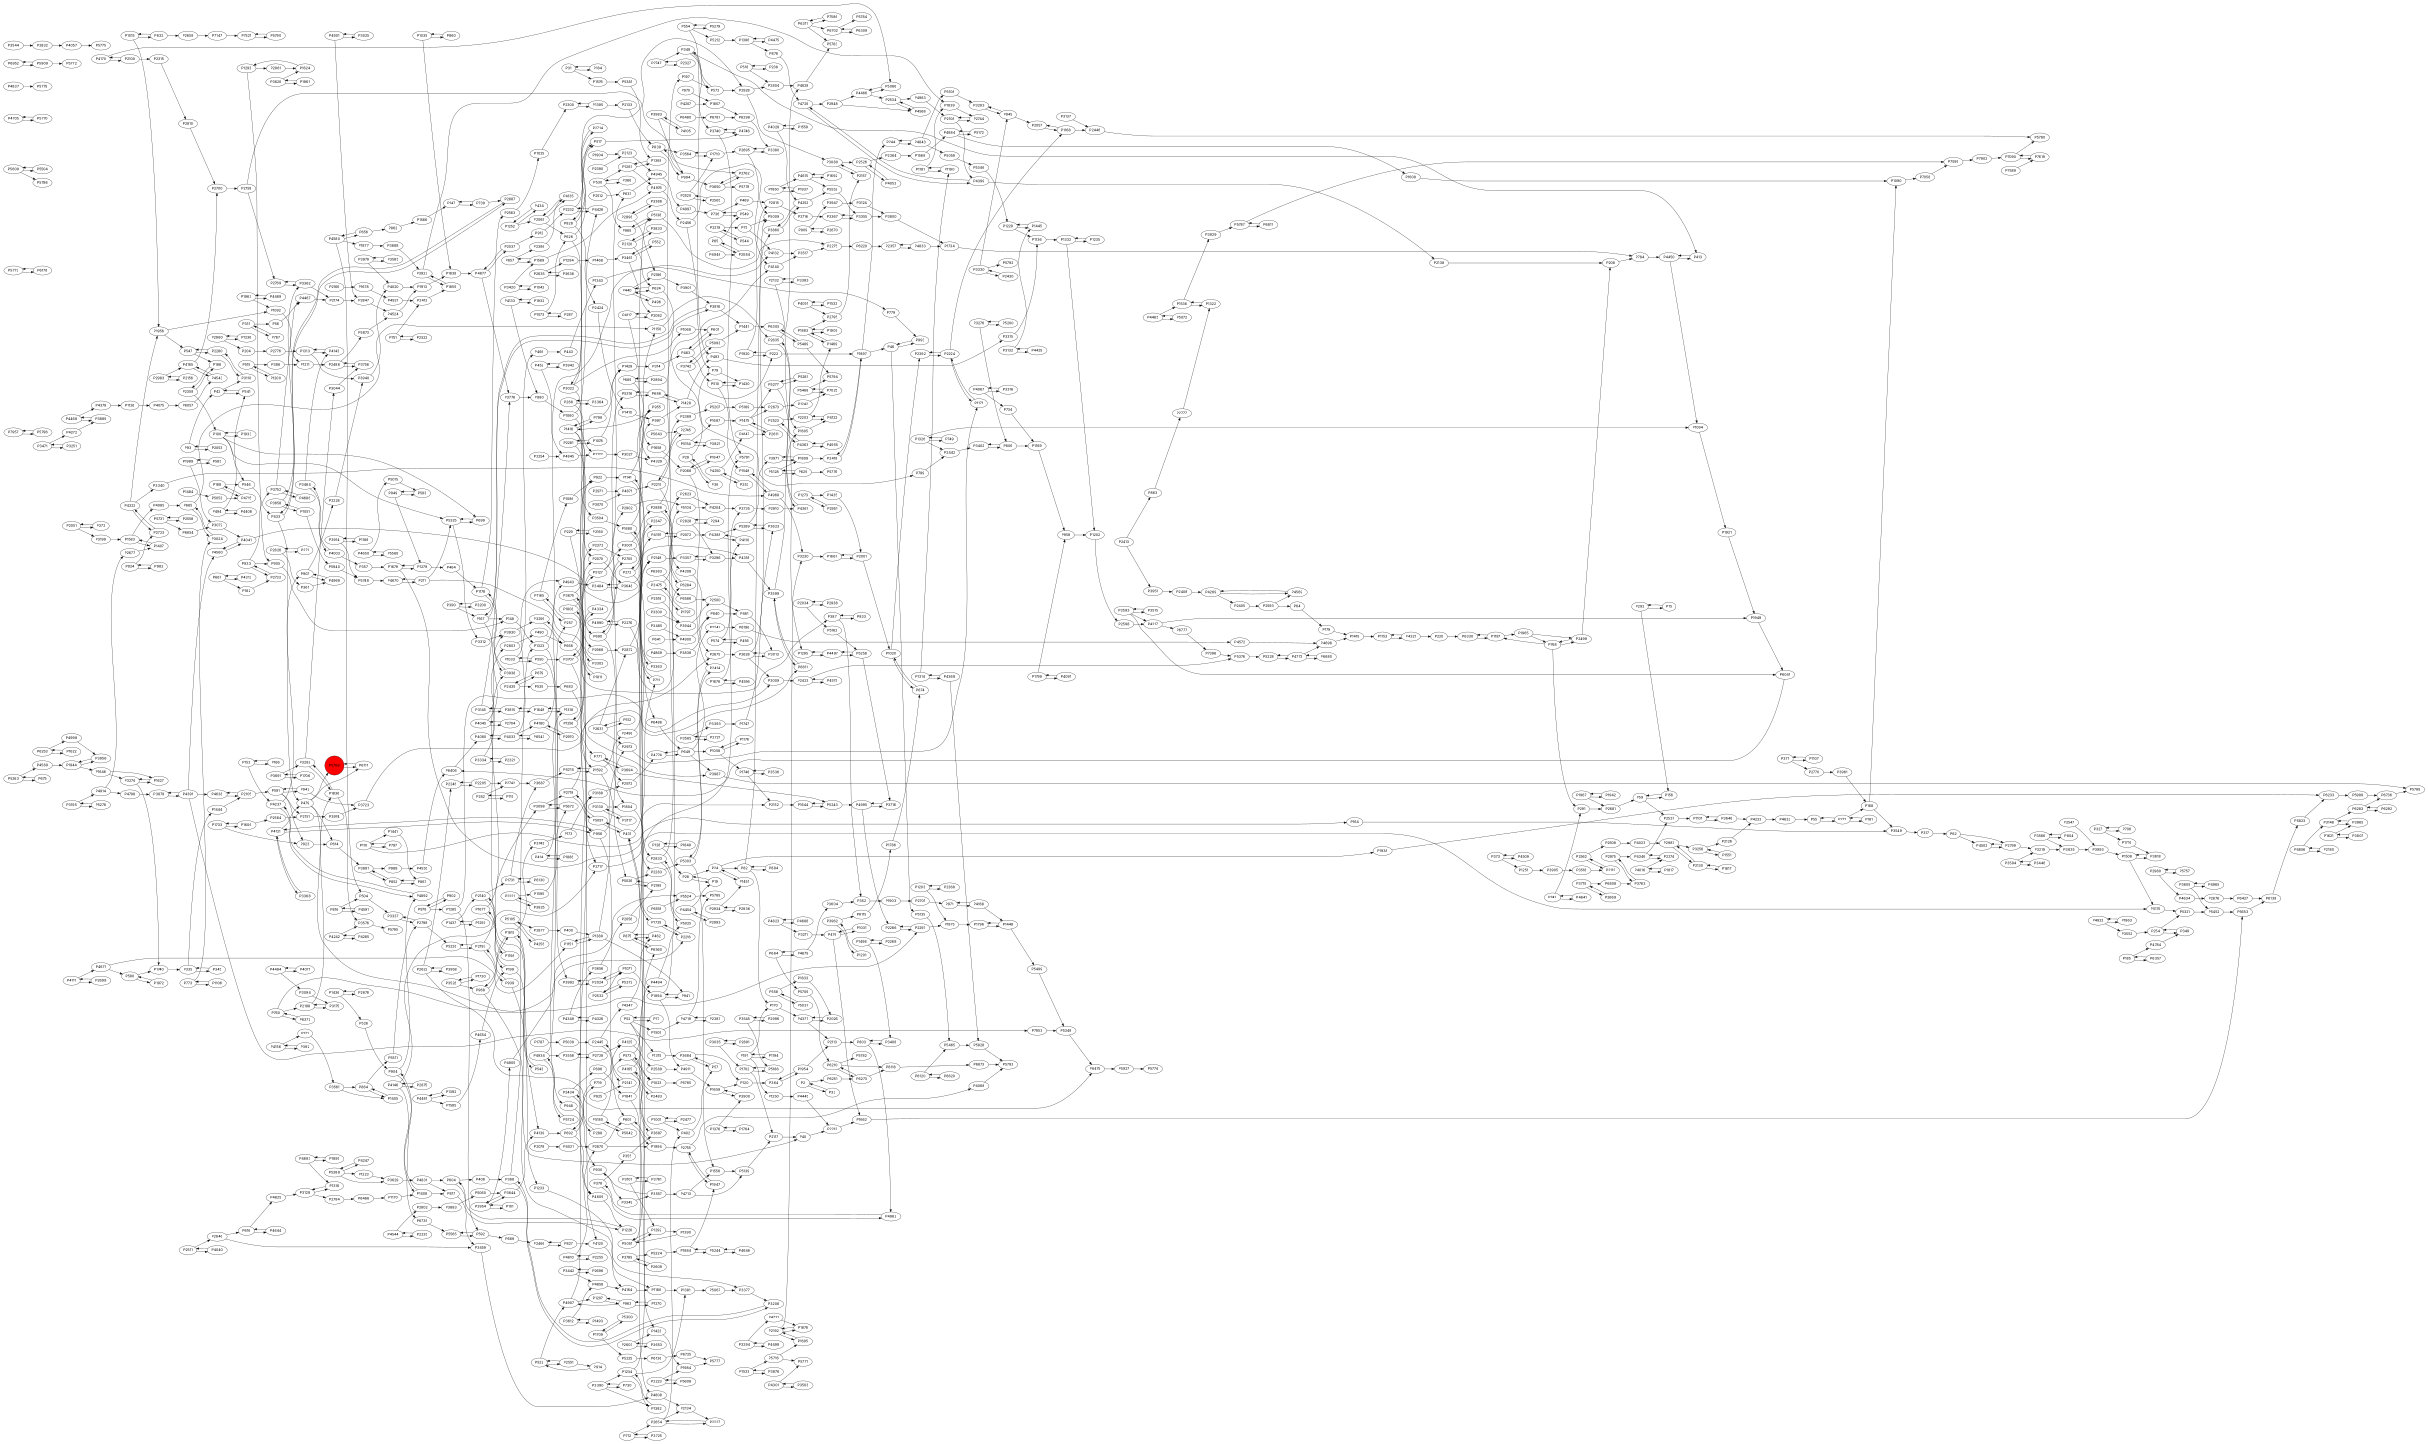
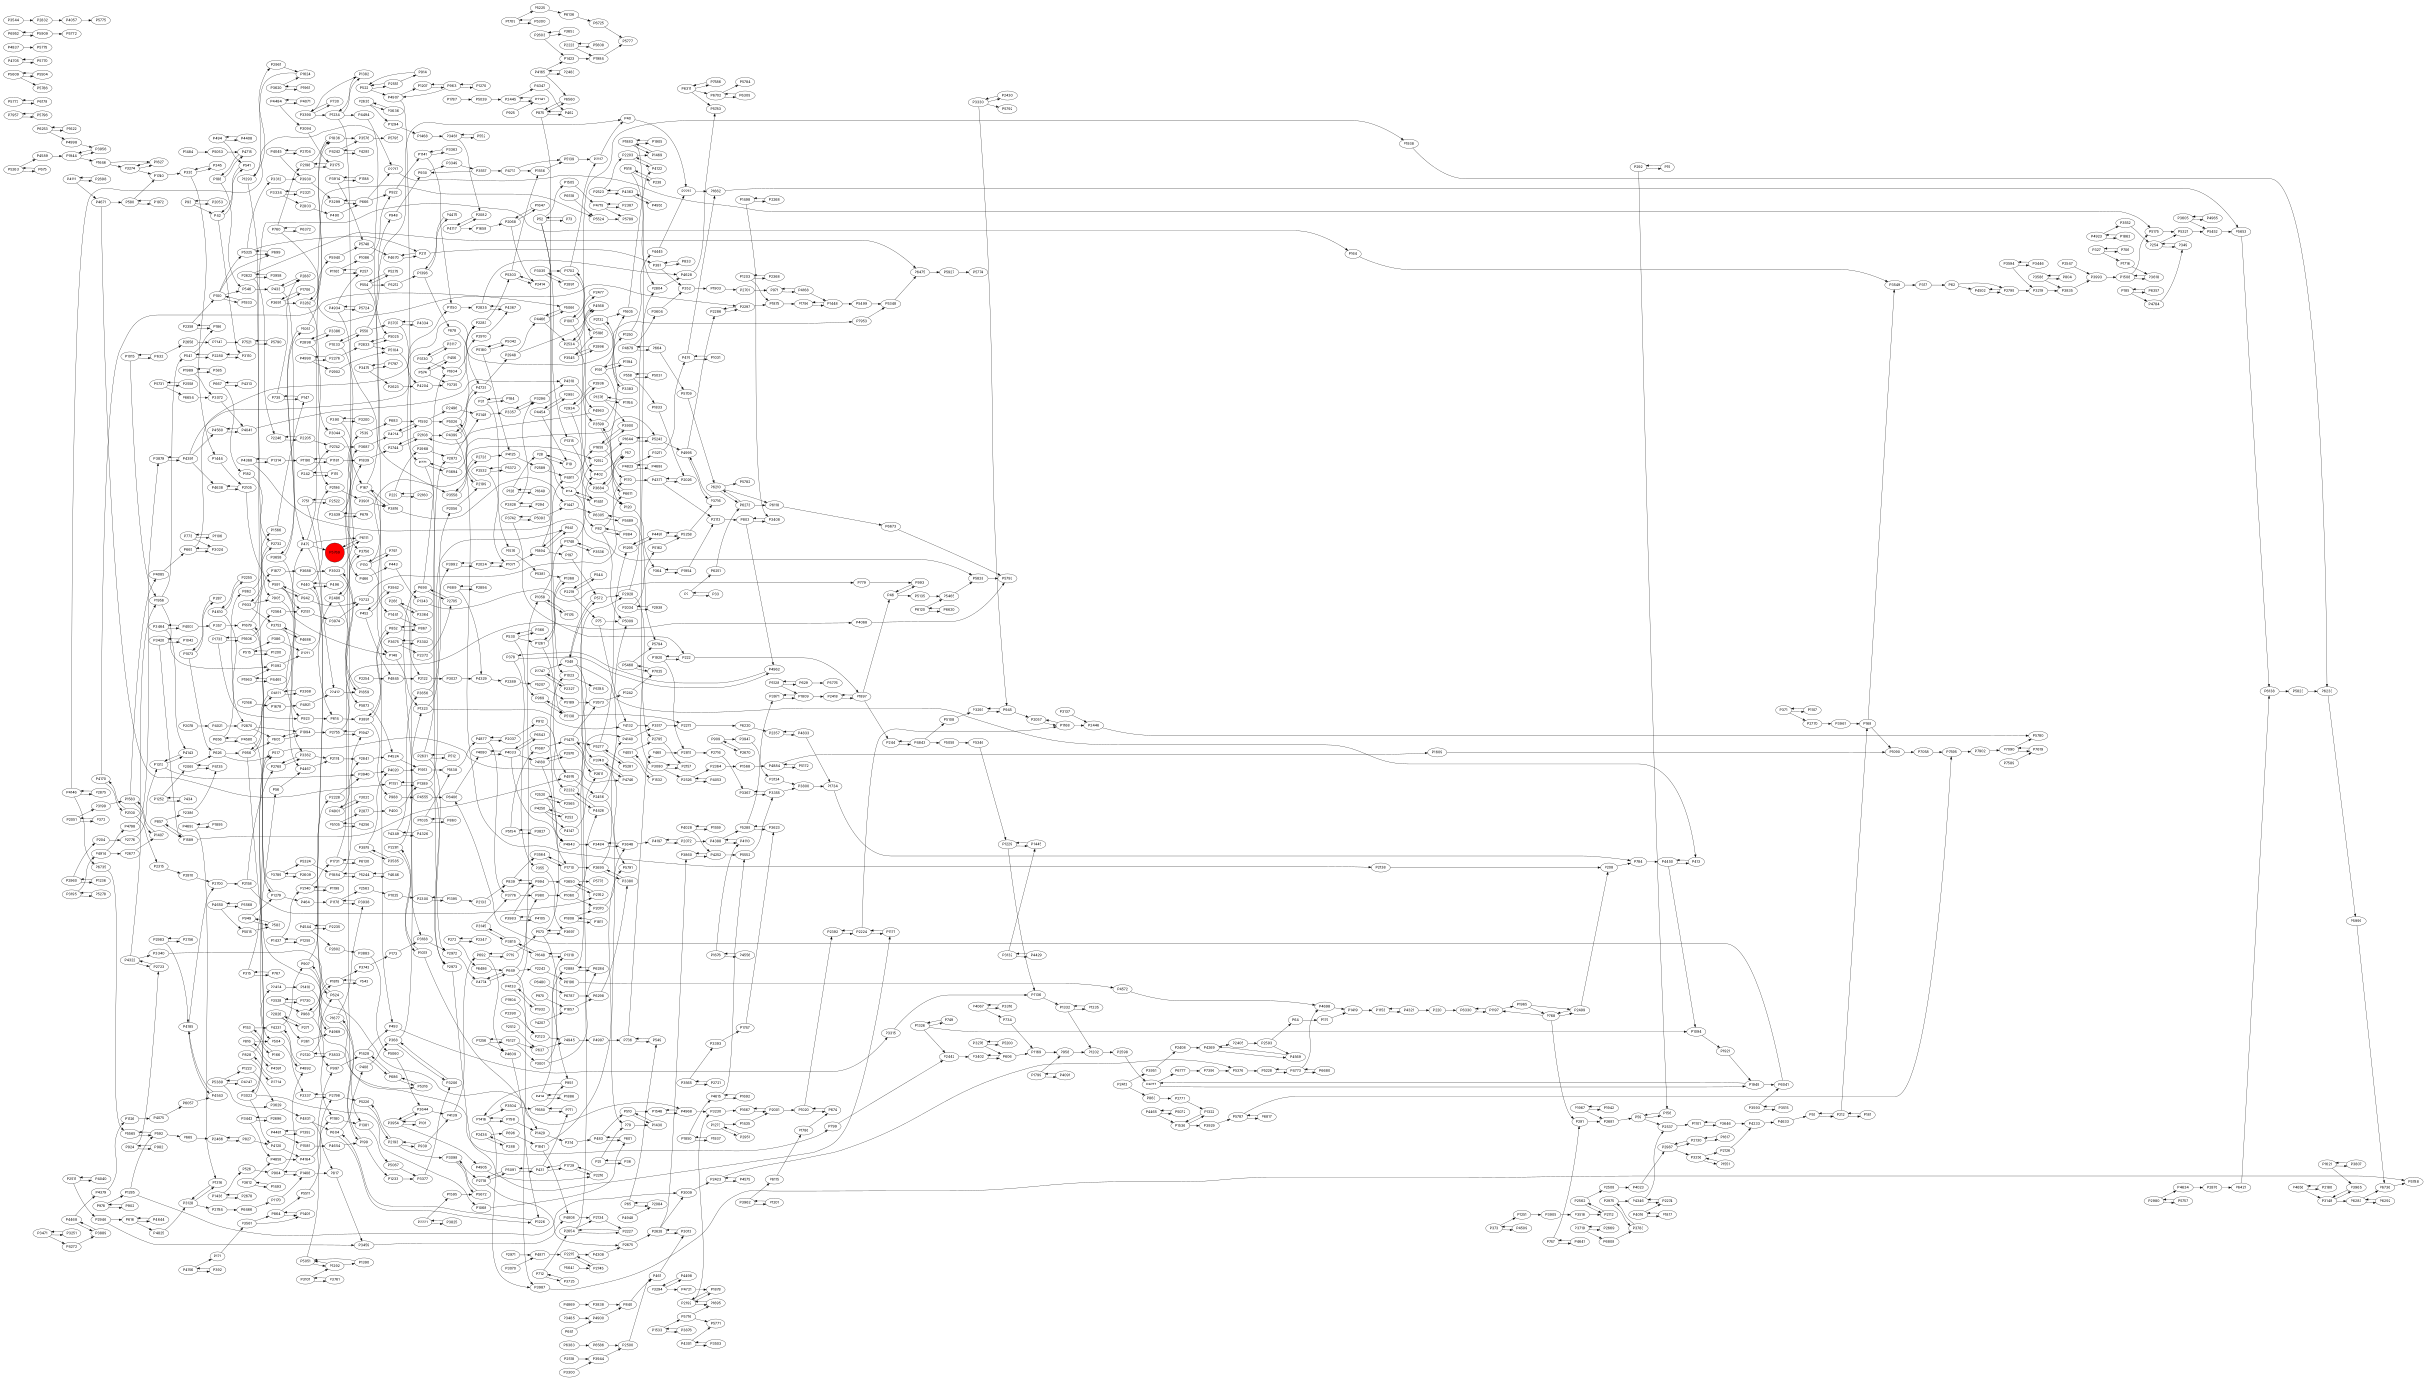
edge "P211" -> "P5325": reversed
edge "P3593" -> "P4217": now "P1949" -> "P4217"
